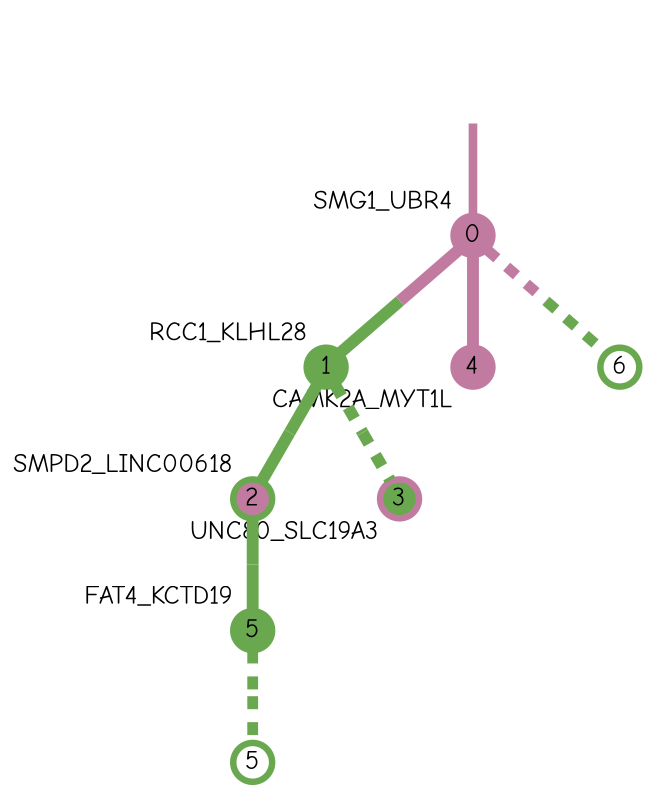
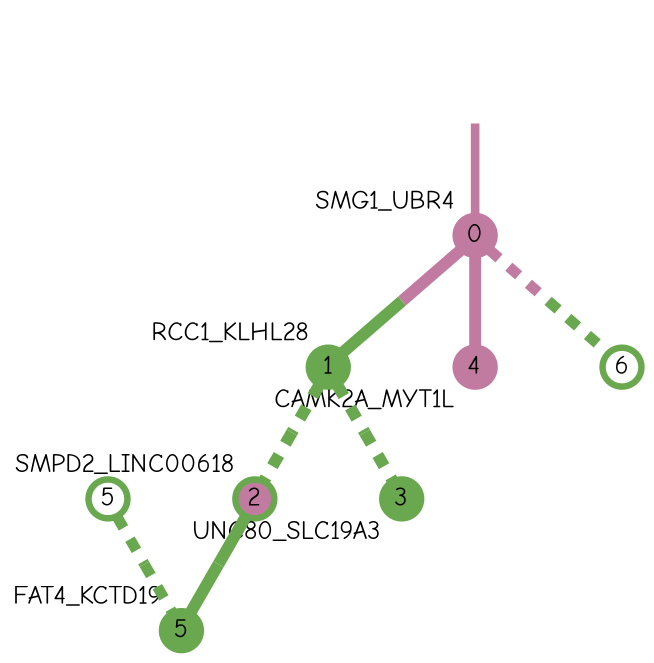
edge "1 RCC1_KLHL28" -> "2 SMPD2_LINC00618": style solid -> dashed
node "3 UNC80_SLC19A3": color #c27ba0ff -> #6aa84fff
edge "5 FAT4_KCTD19" -> "5": reversed
